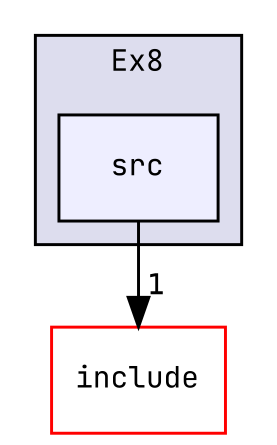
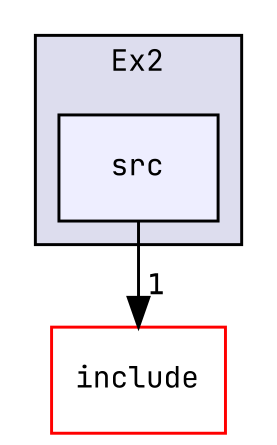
cluster "Ex8": label "Ex8" -> "Ex2"
